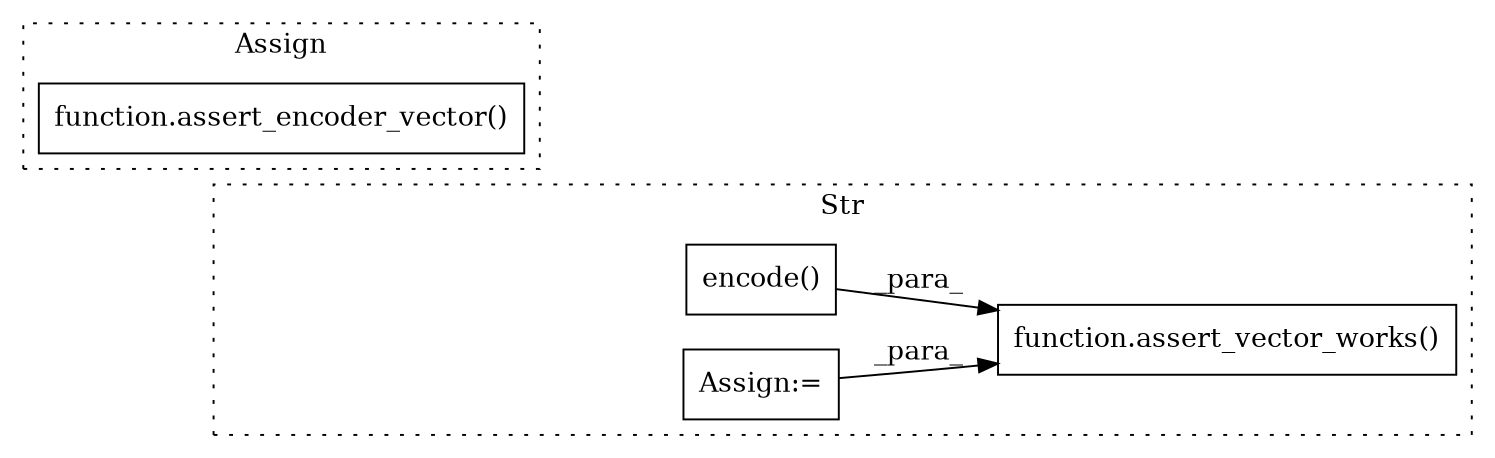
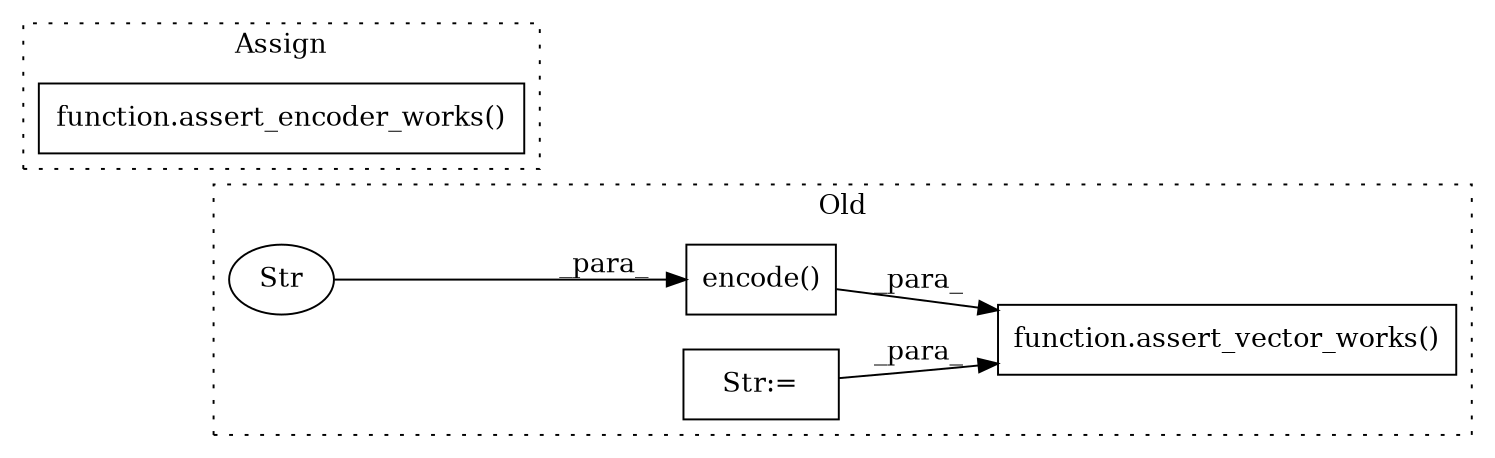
node "function.assert_encoder_vector()": label "function.assert_encoder_vector()" -> "function.assert_encoder_works()"
cluster "Str": label "Str" -> "Old"
node "Str": added
node "Assign:=": label "Assign:=" -> "Str:="
